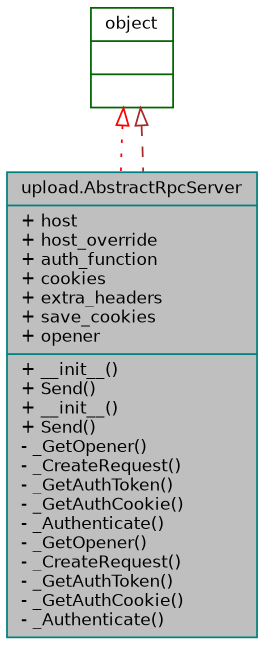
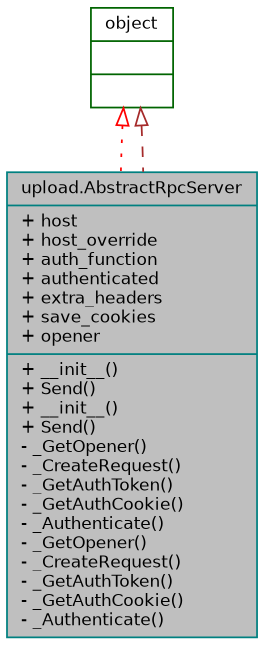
node "upload.AbstractRpcServer": text "+ cookies" -> "+ authenticated"
